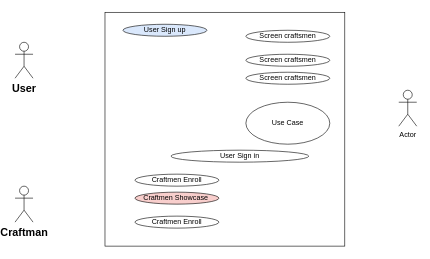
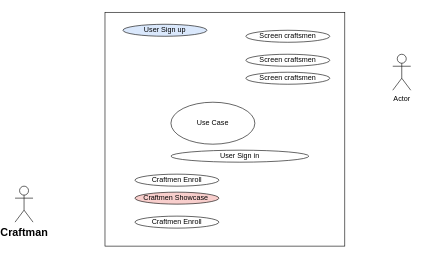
node "User": removed
node "Actor": moved (408, 108) -> (402, 72)
node "Use Case": moved (288, 123) -> (213, 123)
